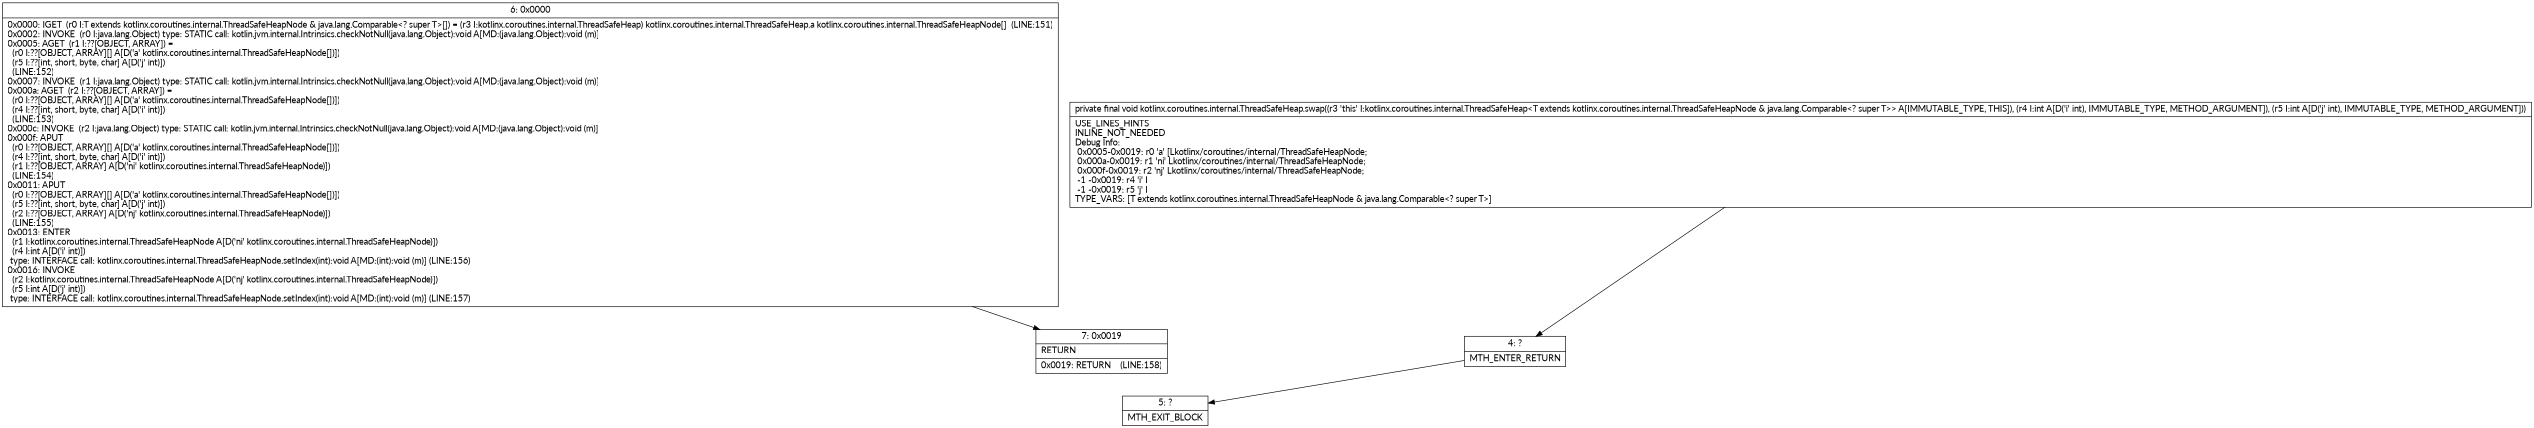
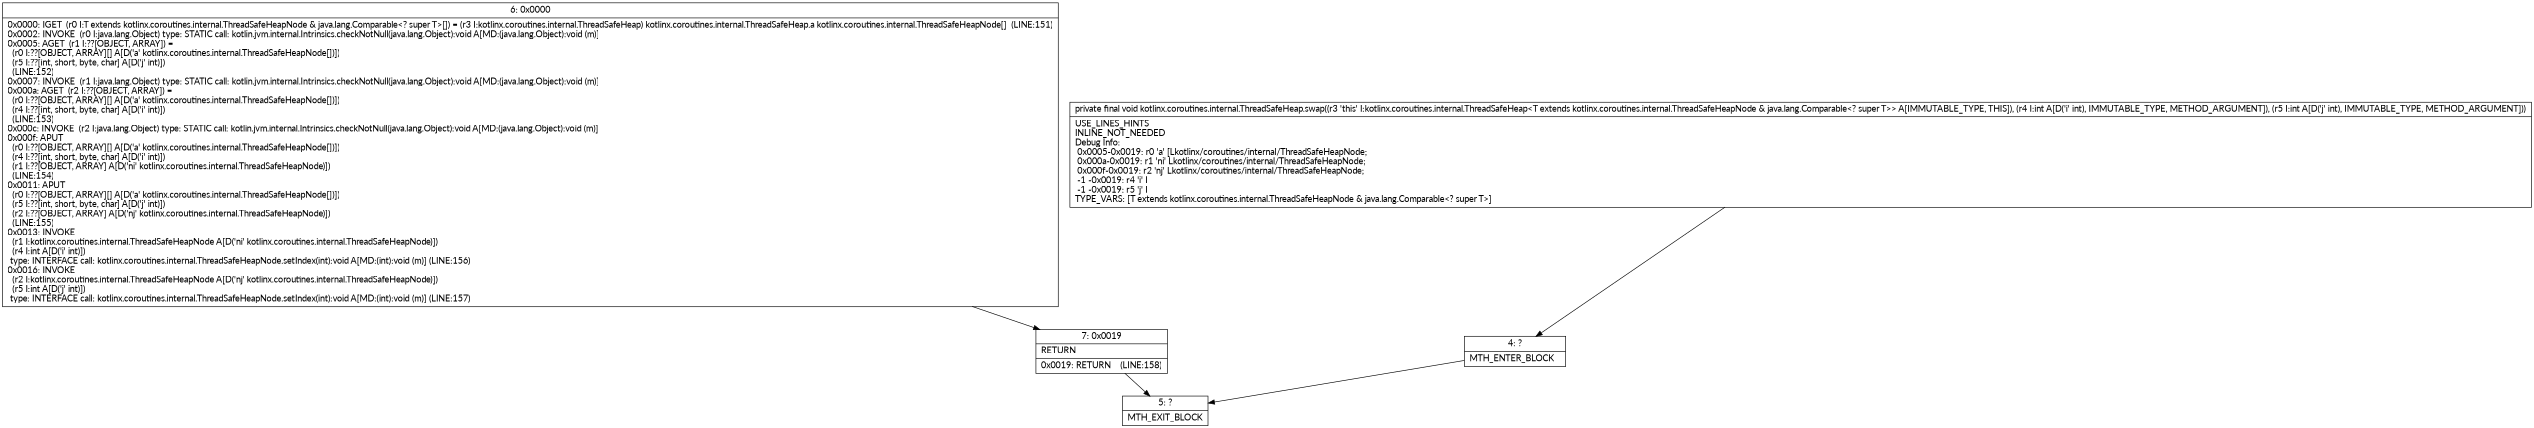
node "6: 0x0000": text "0x0013: ENTER" -> "0x0013: INVOKE"
node "4: ?": text "MTH_ENTER_RETURN" -> "MTH_ENTER_BLOCK"
edge "7: 0x0019" -> "5: ?": added
